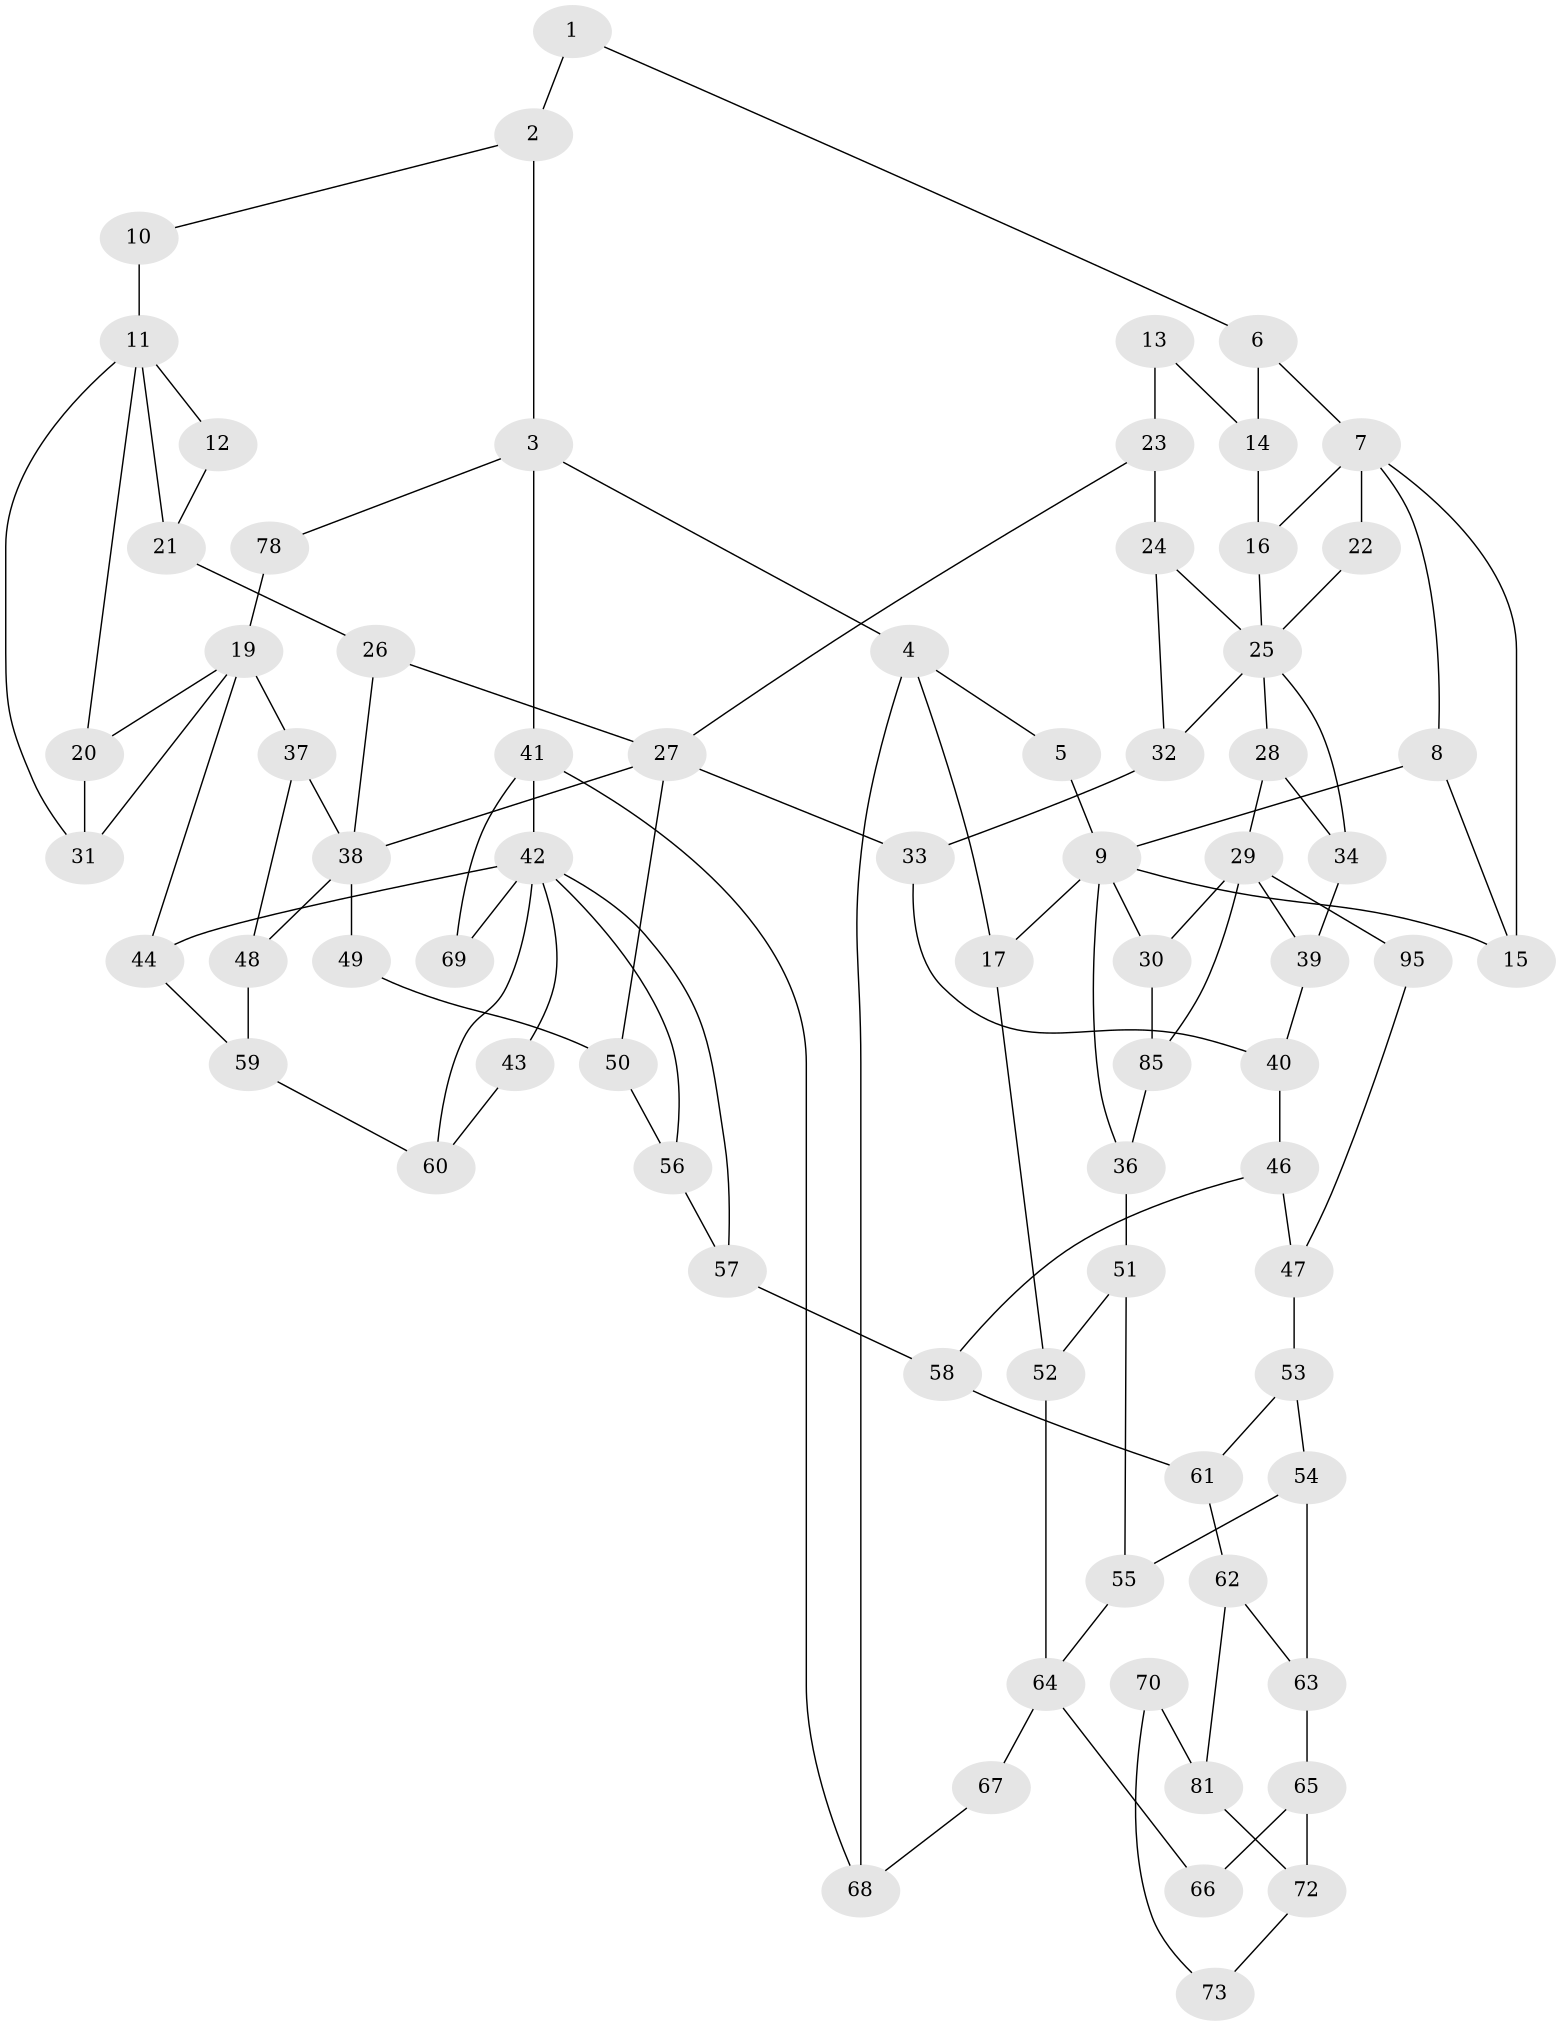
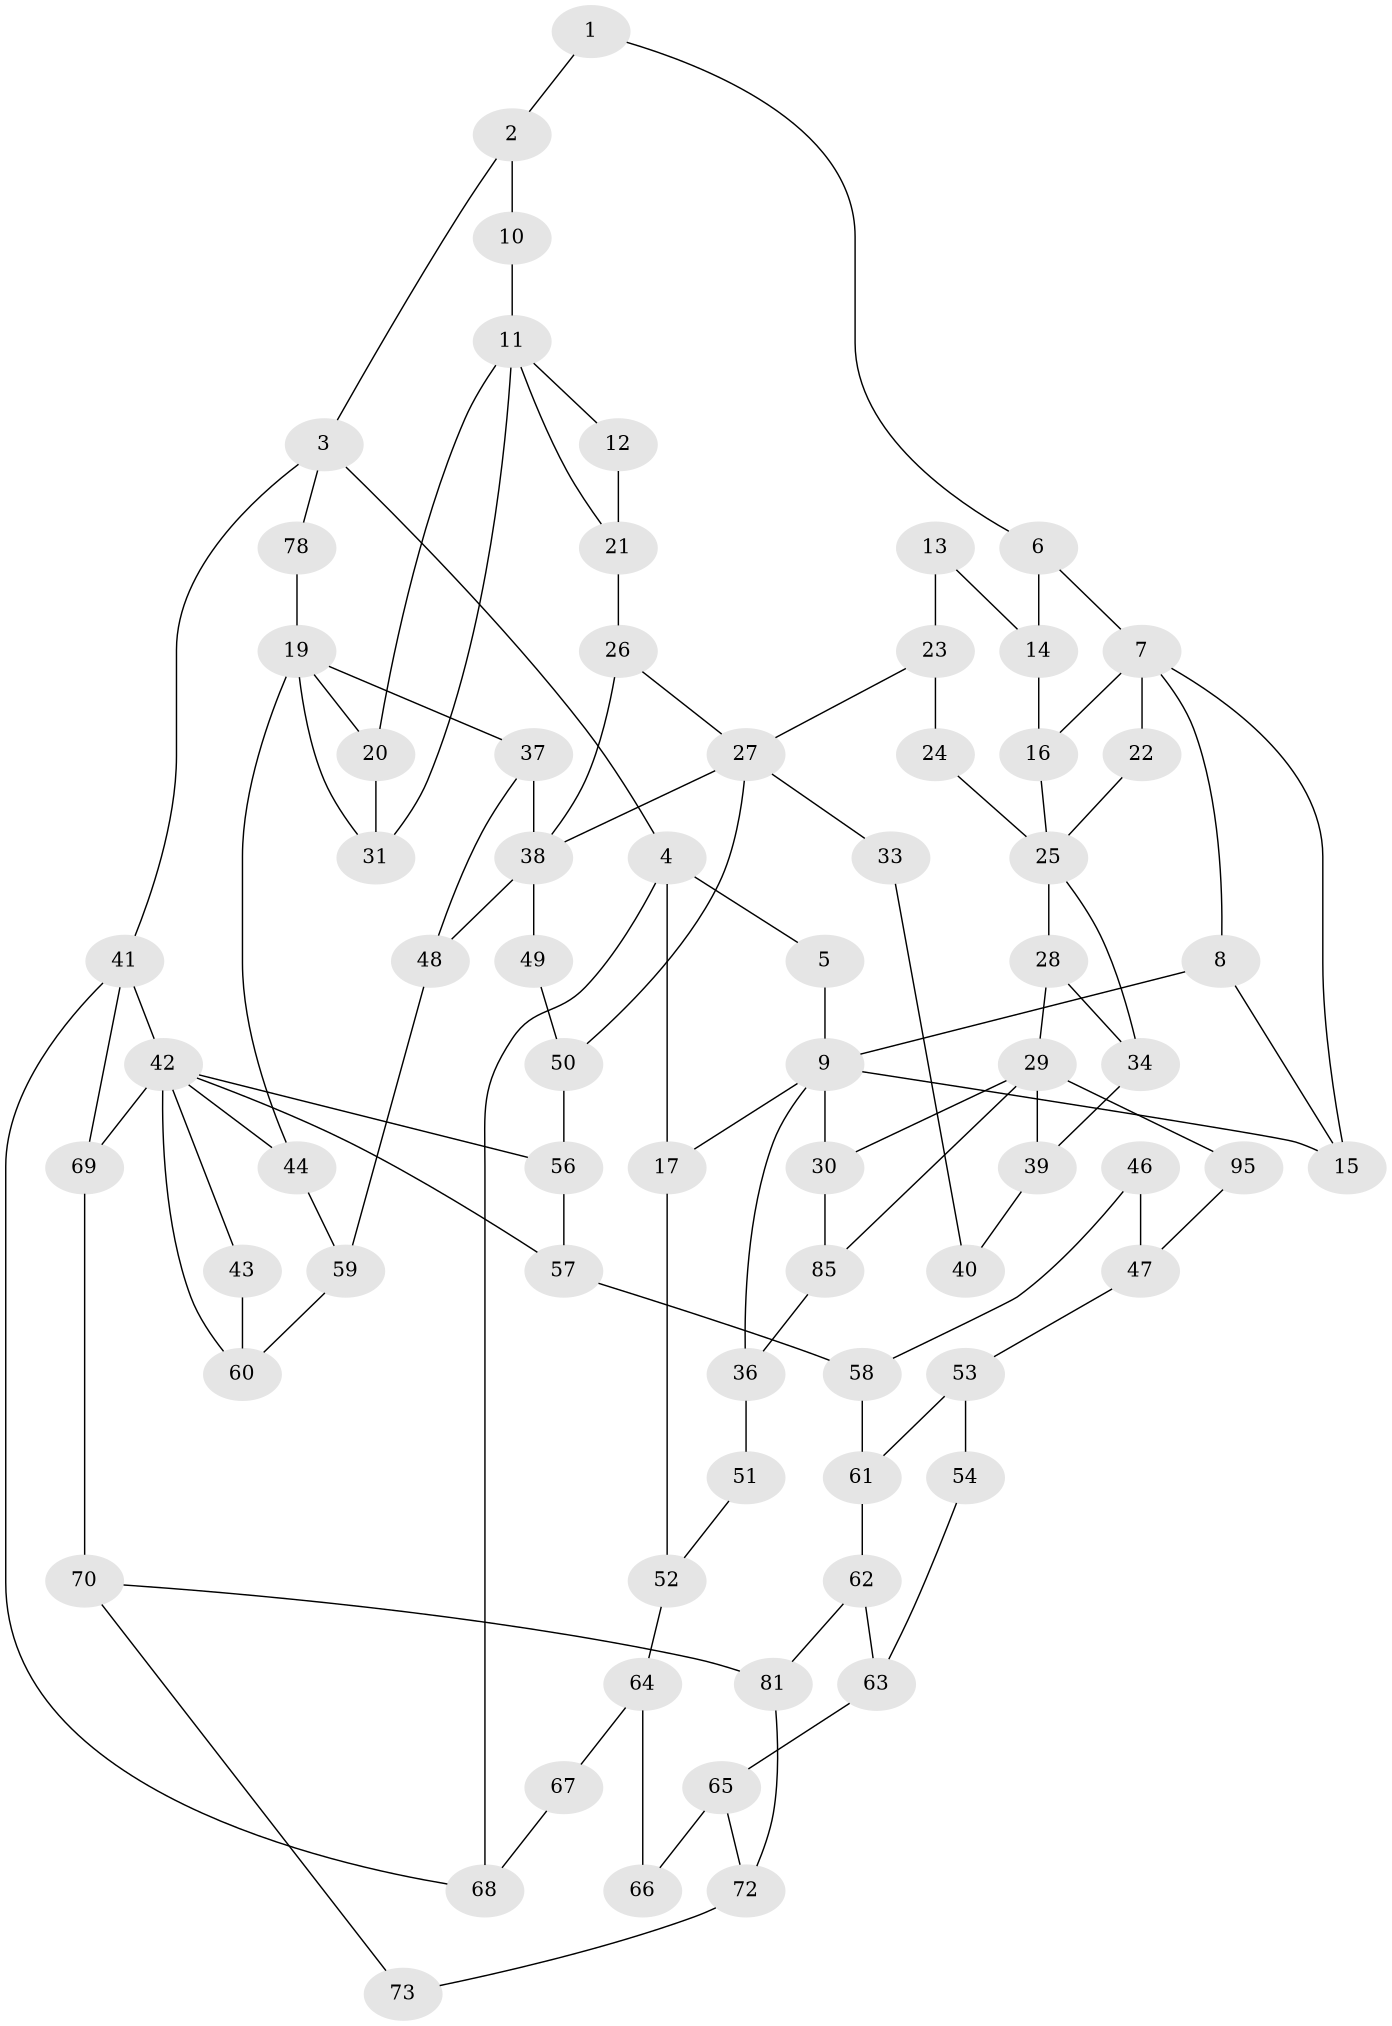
node "32": removed
edge "40" -- "46": removed
edge "69" -- "70": added
node "55": removed
